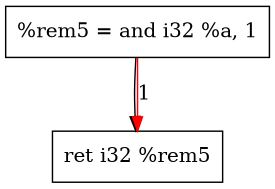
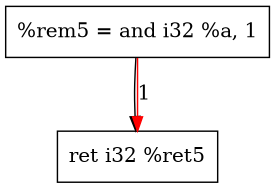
node "ret i32 %rem5": label "ret i32 %rem5" -> "ret i32 %ret5"
